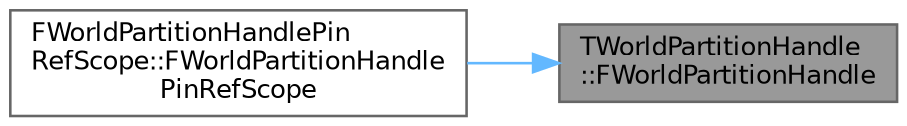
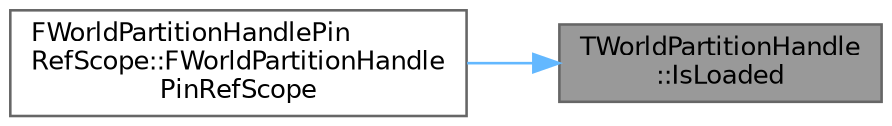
node "TWorldPartitionHandle ::FWorldPartitionHandle": label "TWorldPartitionHandle ::FWorldPartitionHandle" -> "TWorldPartitionHandle ::IsLoaded"
